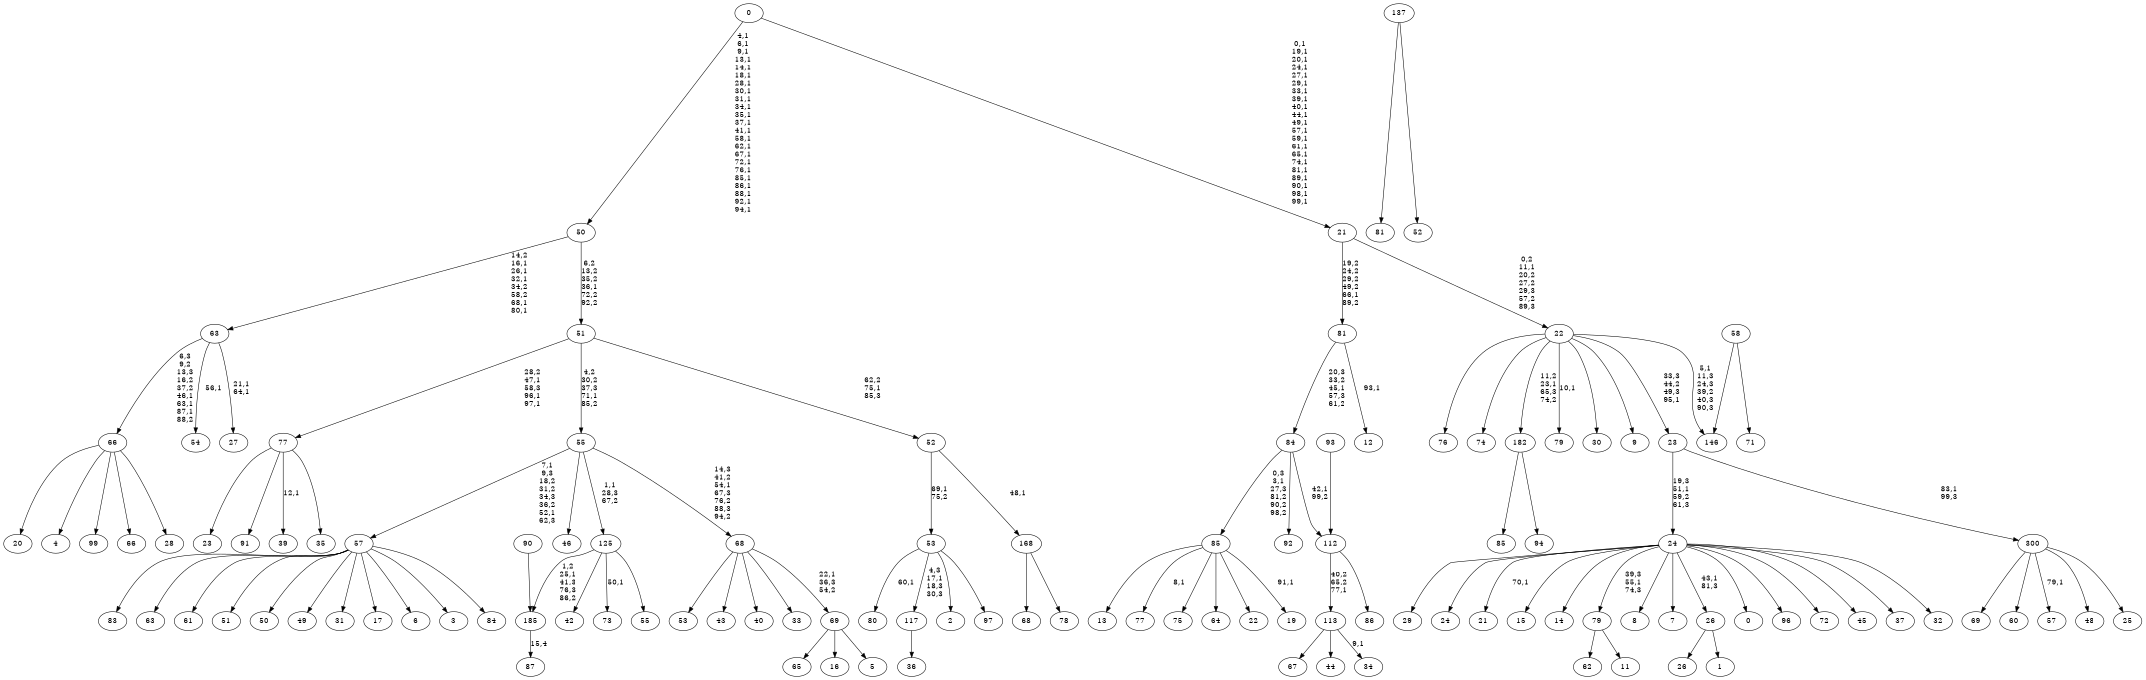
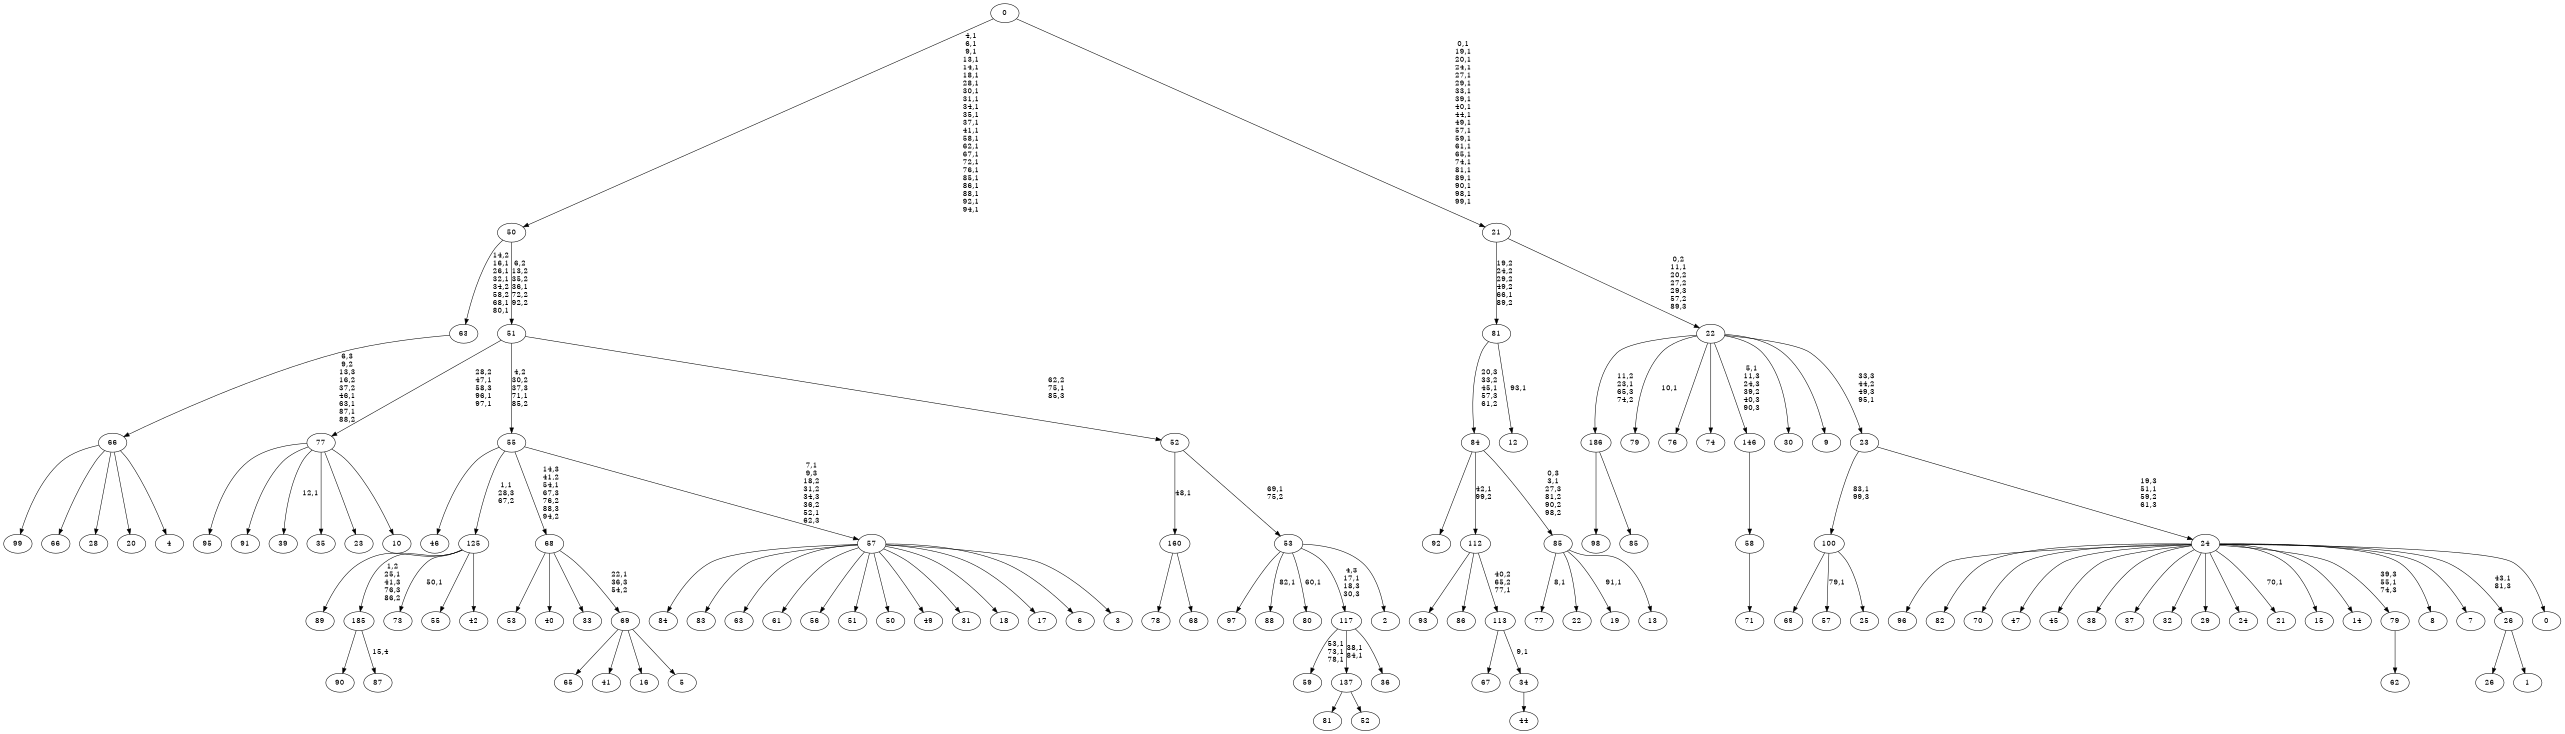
edge "58" -> "146": reversed
node "54": removed
node "27": removed
node "182": label "182" -> "186"
edge "93" -> "112": reversed
node "95": added
node "10": added
node "168": label "168" -> "160"
node "94": label "94" -> "98"
node "300": label "300" -> "100"
edge "90" -> "185": reversed
node "89": added
node "43": removed
node "56": added
node "18": added
node "75": removed
node "64": removed
node "88": added
node "72": label "72" -> "70"
node "82": added
node "60": removed
node "47": added
node "48": removed
node "38": added
edge "113" -> "44": now "34" -> "44"
edge "117" -> "137": added, label "38,1 84,1"
node "11": removed
node "41": added
node "59": added
